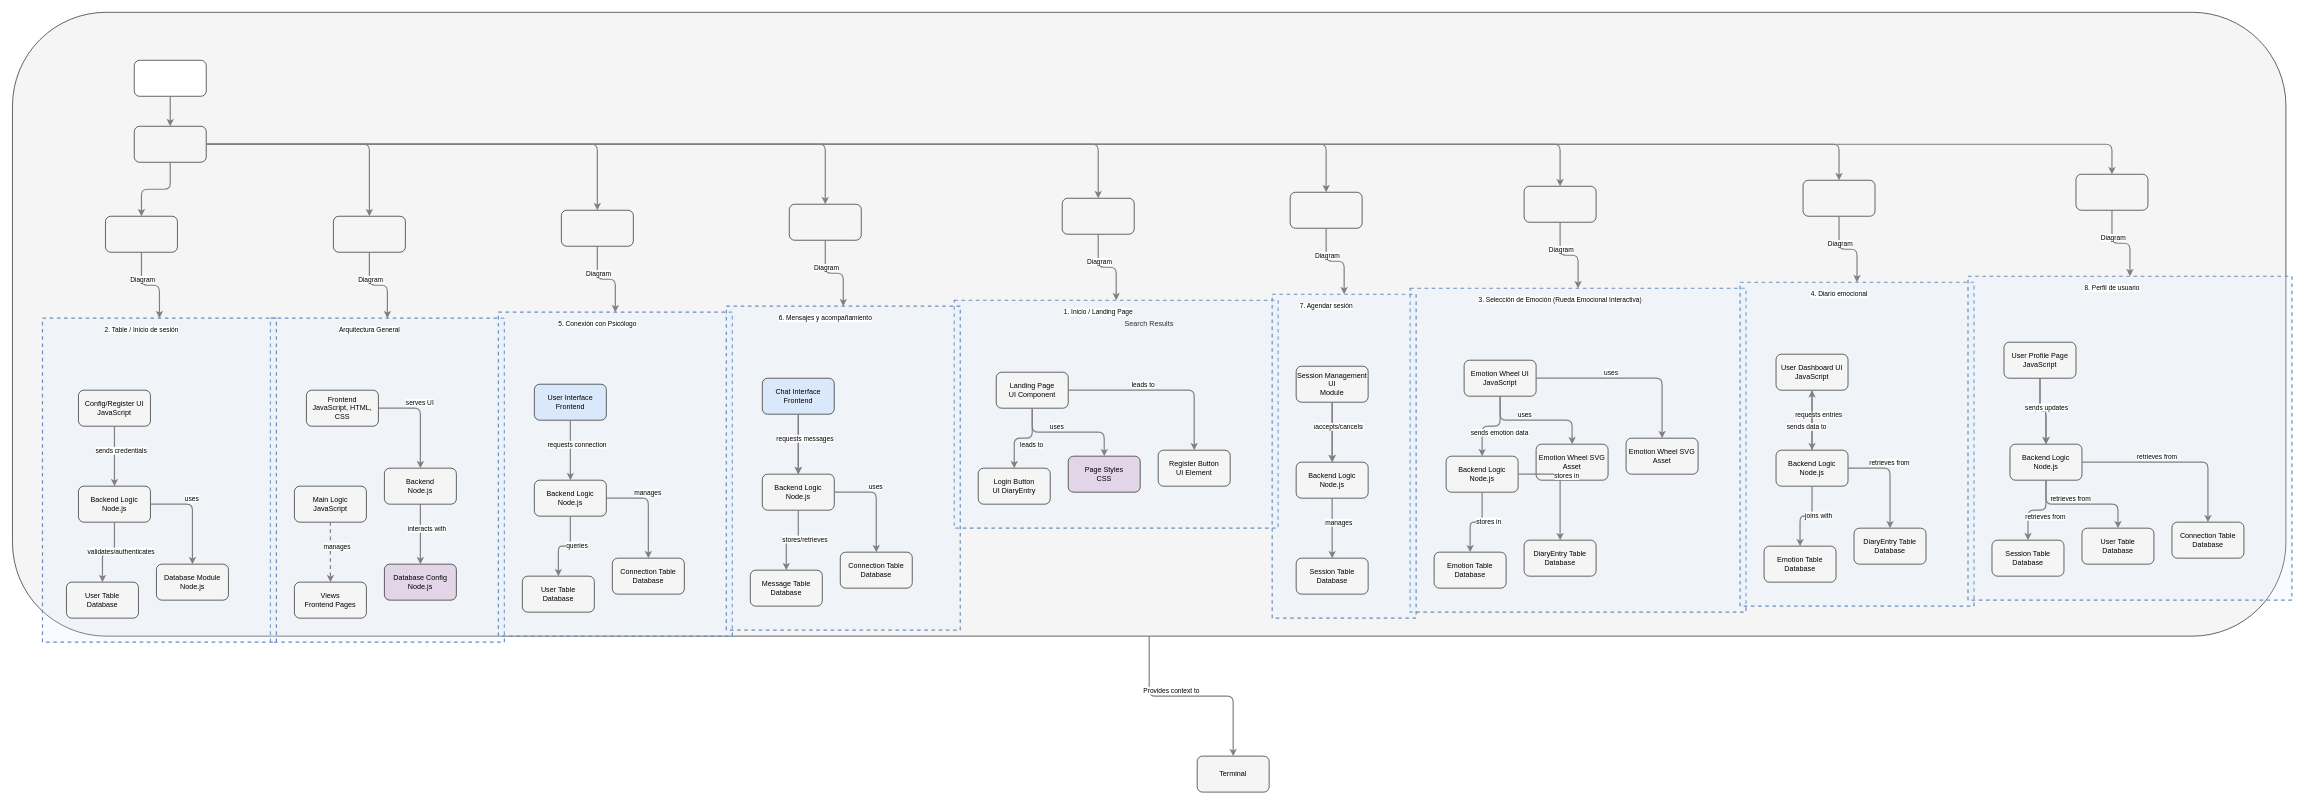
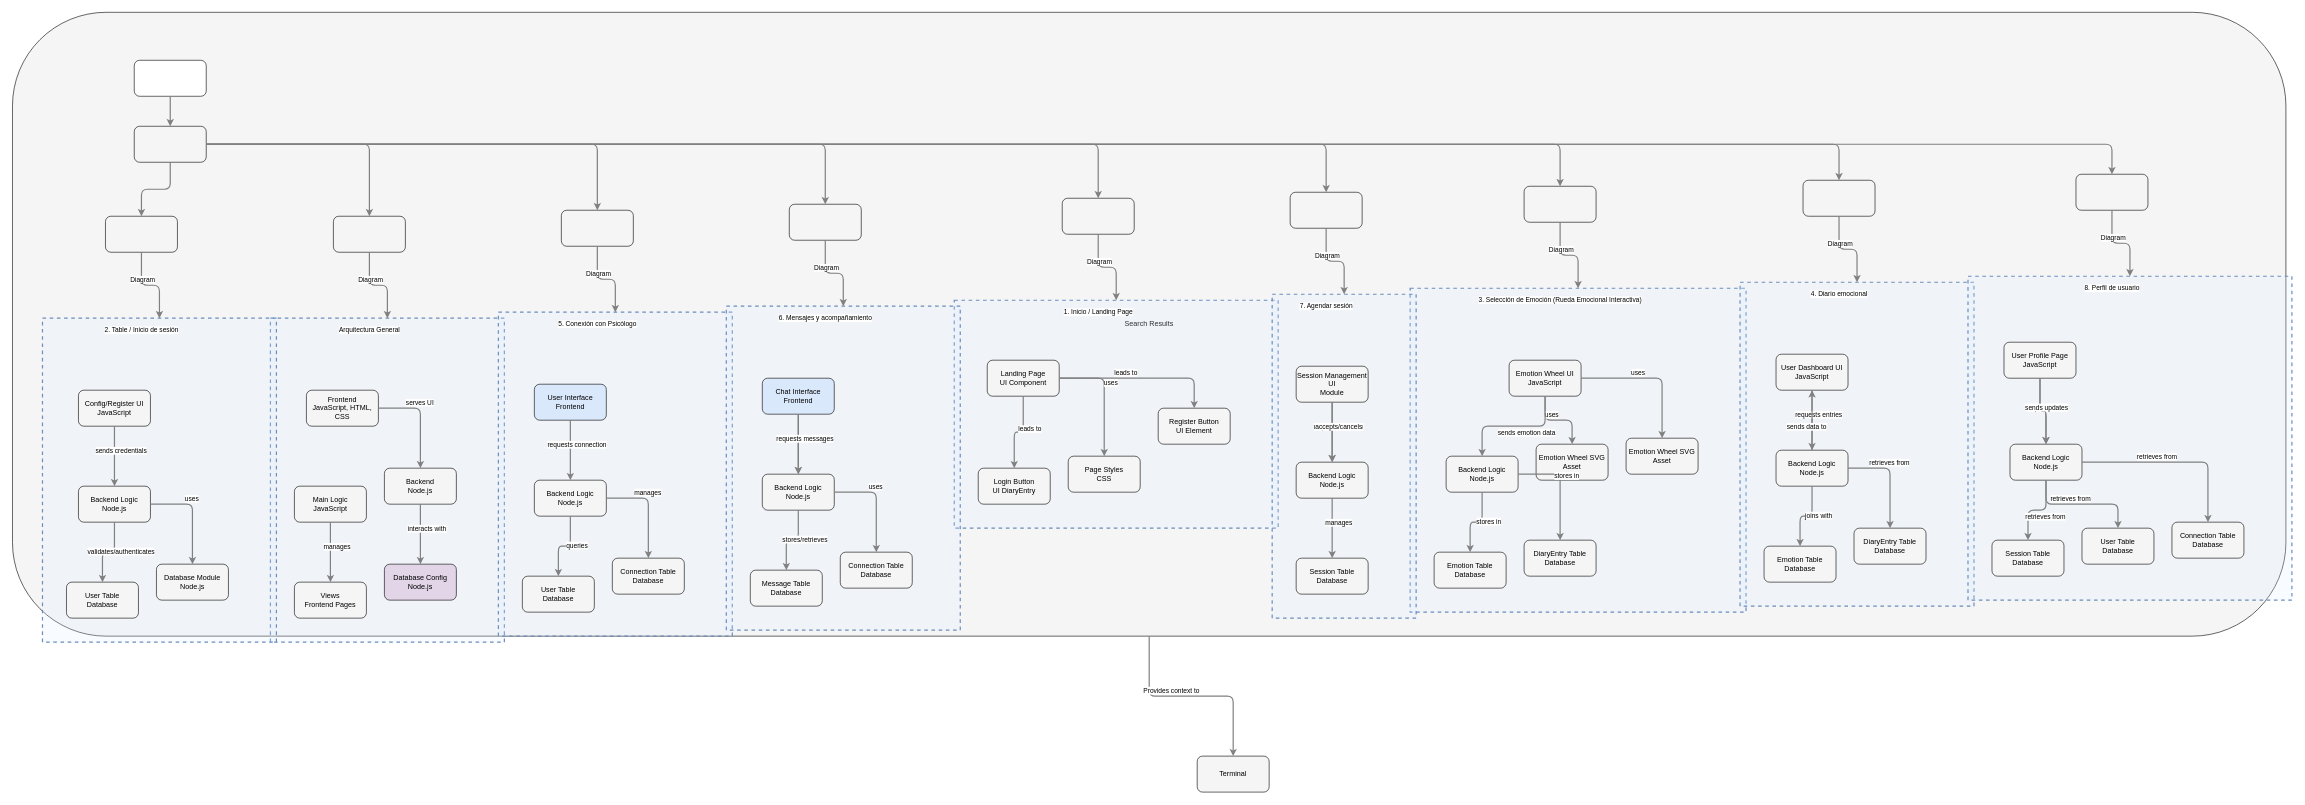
node "Emotion Wheel UI JavaScript": moved (1500, 378) -> (1545, 378)
node "Landing Page UI Component": moved (1032, 390) -> (1023, 378)
node "Register Button UI Element": moved (1194, 468) -> (1194, 426)
node "Page Styles CSS": fillcolor #e1d5e7 -> #f5f5f5
edge "Main Logic JavaScript" -> "Views Frontend Pages": style dashed -> solid
